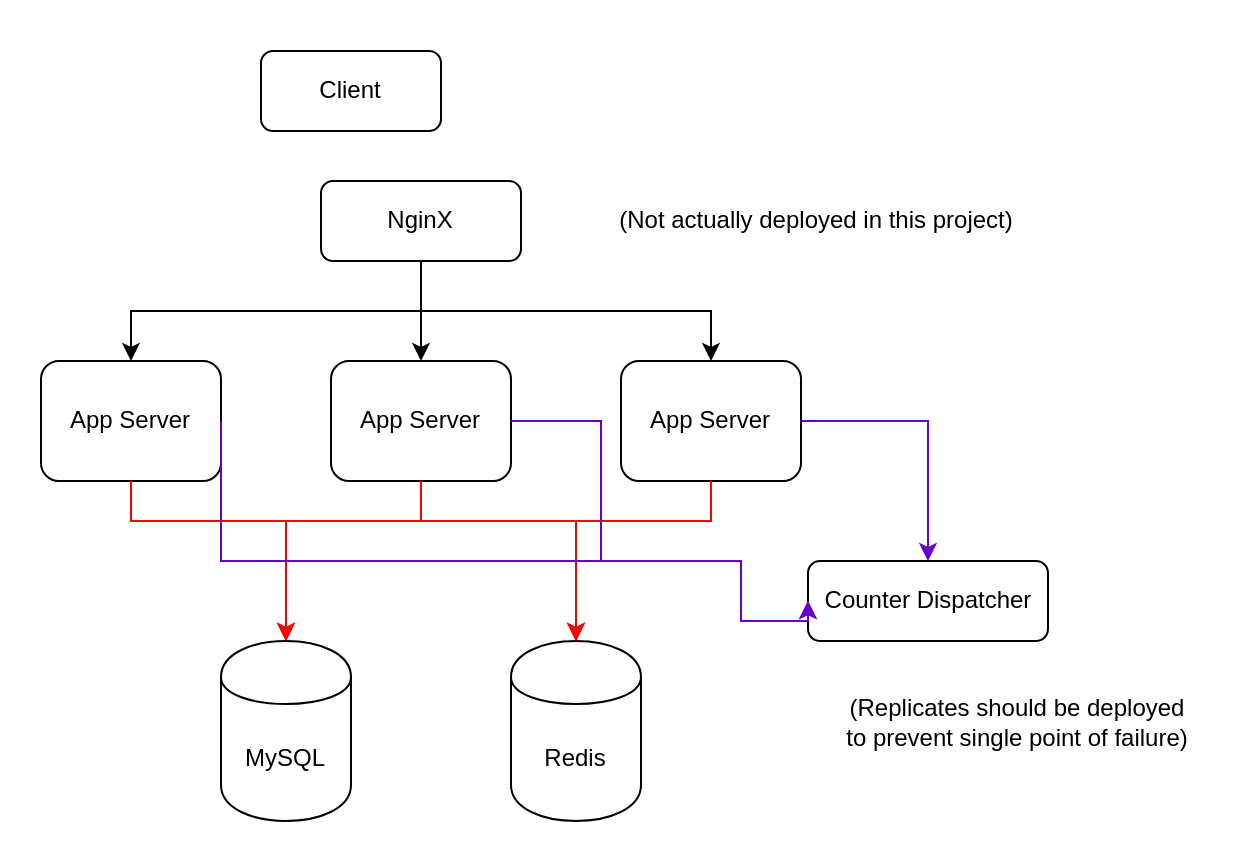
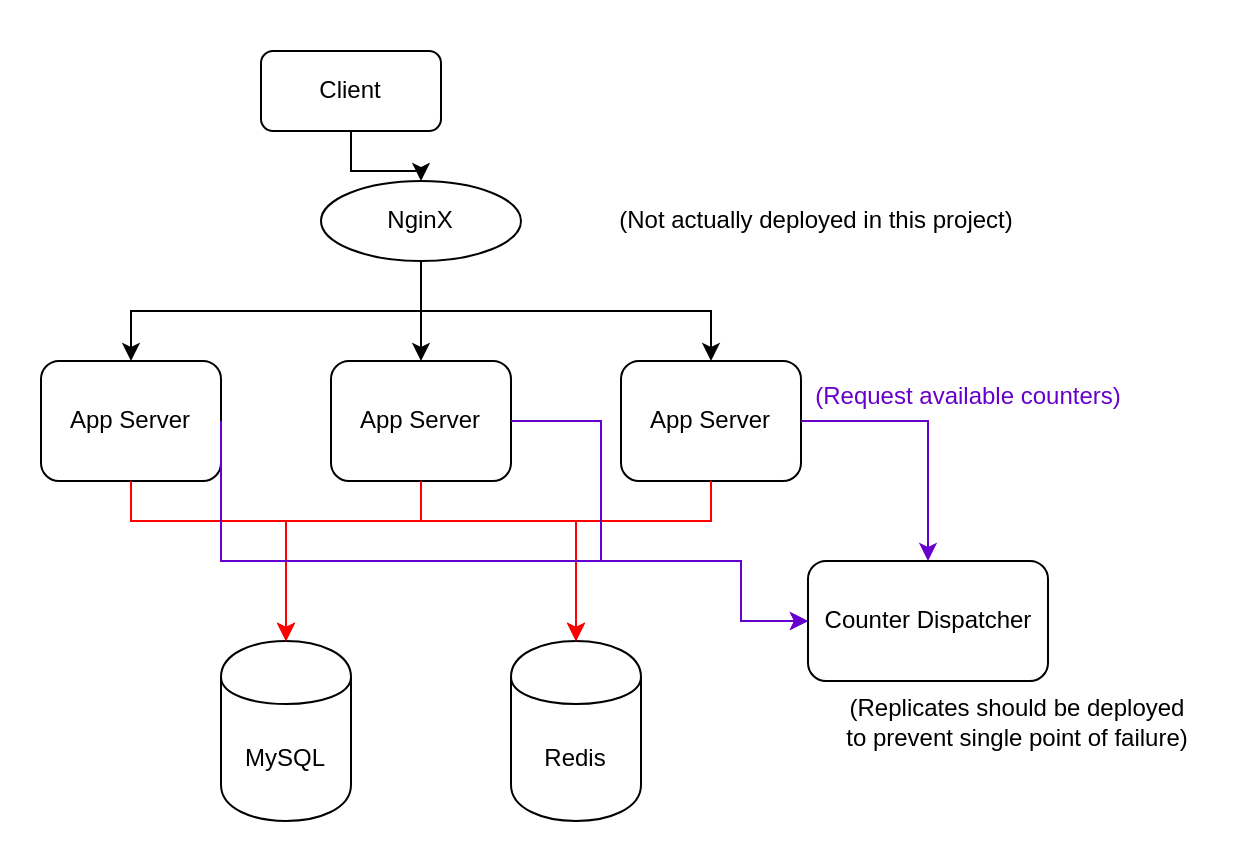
edge "Client" -> "NginX": added
node "NginX": shape rounded rectangle -> ellipse
node "(Request available counters)": added
node "Counter Dispatcher": size 240x80 -> 240x120
